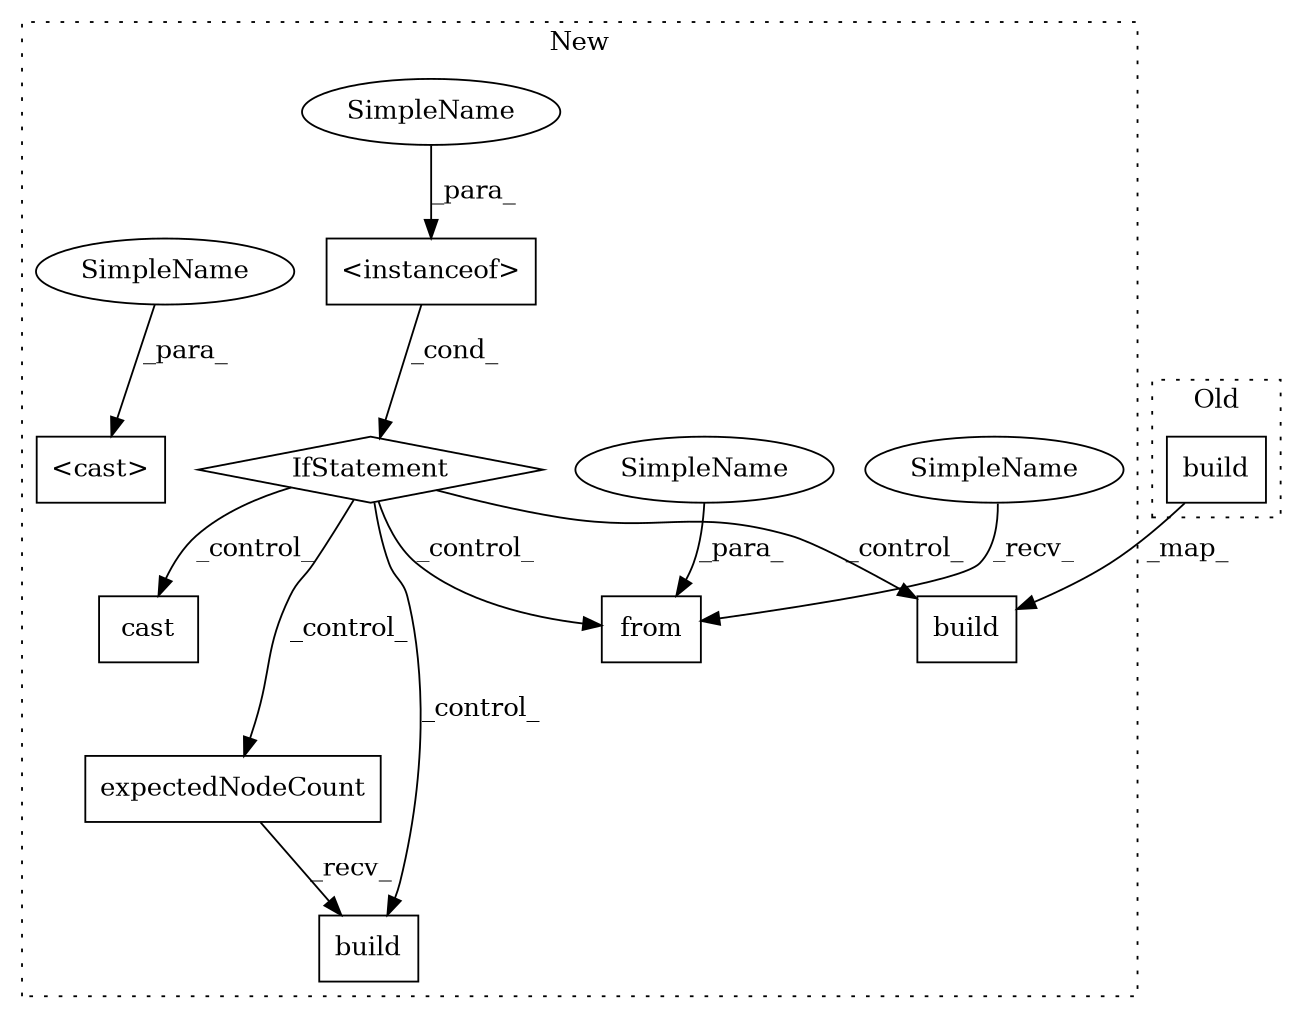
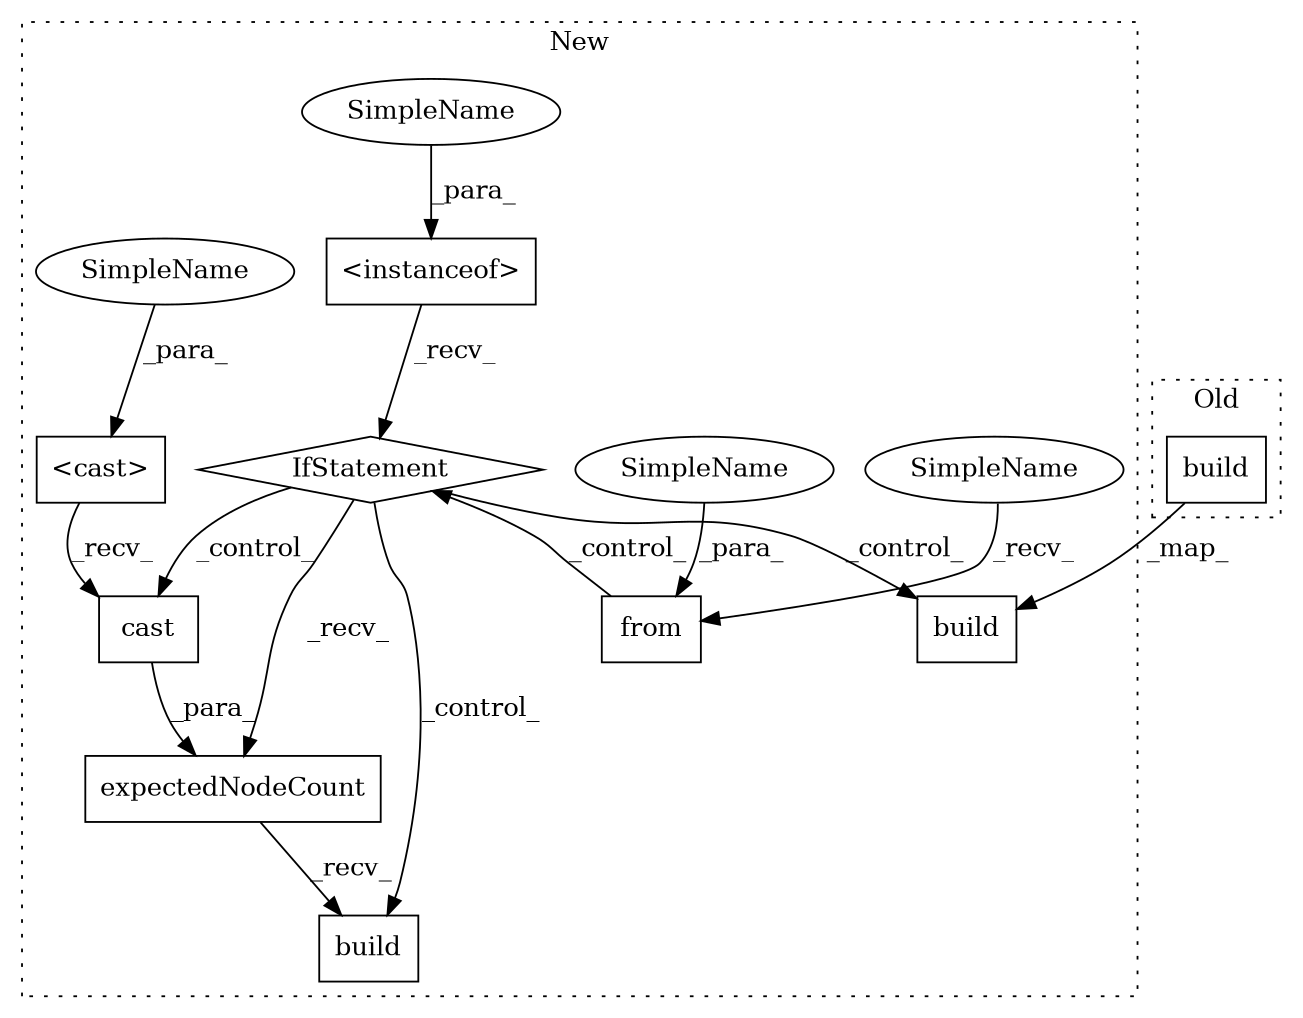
edge "<instanceof>" -> "IfStatement": label "_cond_" -> "_recv_"
edge "<cast>" -> "cast": added, label "_recv_"
edge "IfStatement" -> "from": reversed
edge "IfStatement" -> "expectedNodeCount": label "_control_" -> "_recv_"
edge "cast" -> "expectedNodeCount": added, label "_para_"
